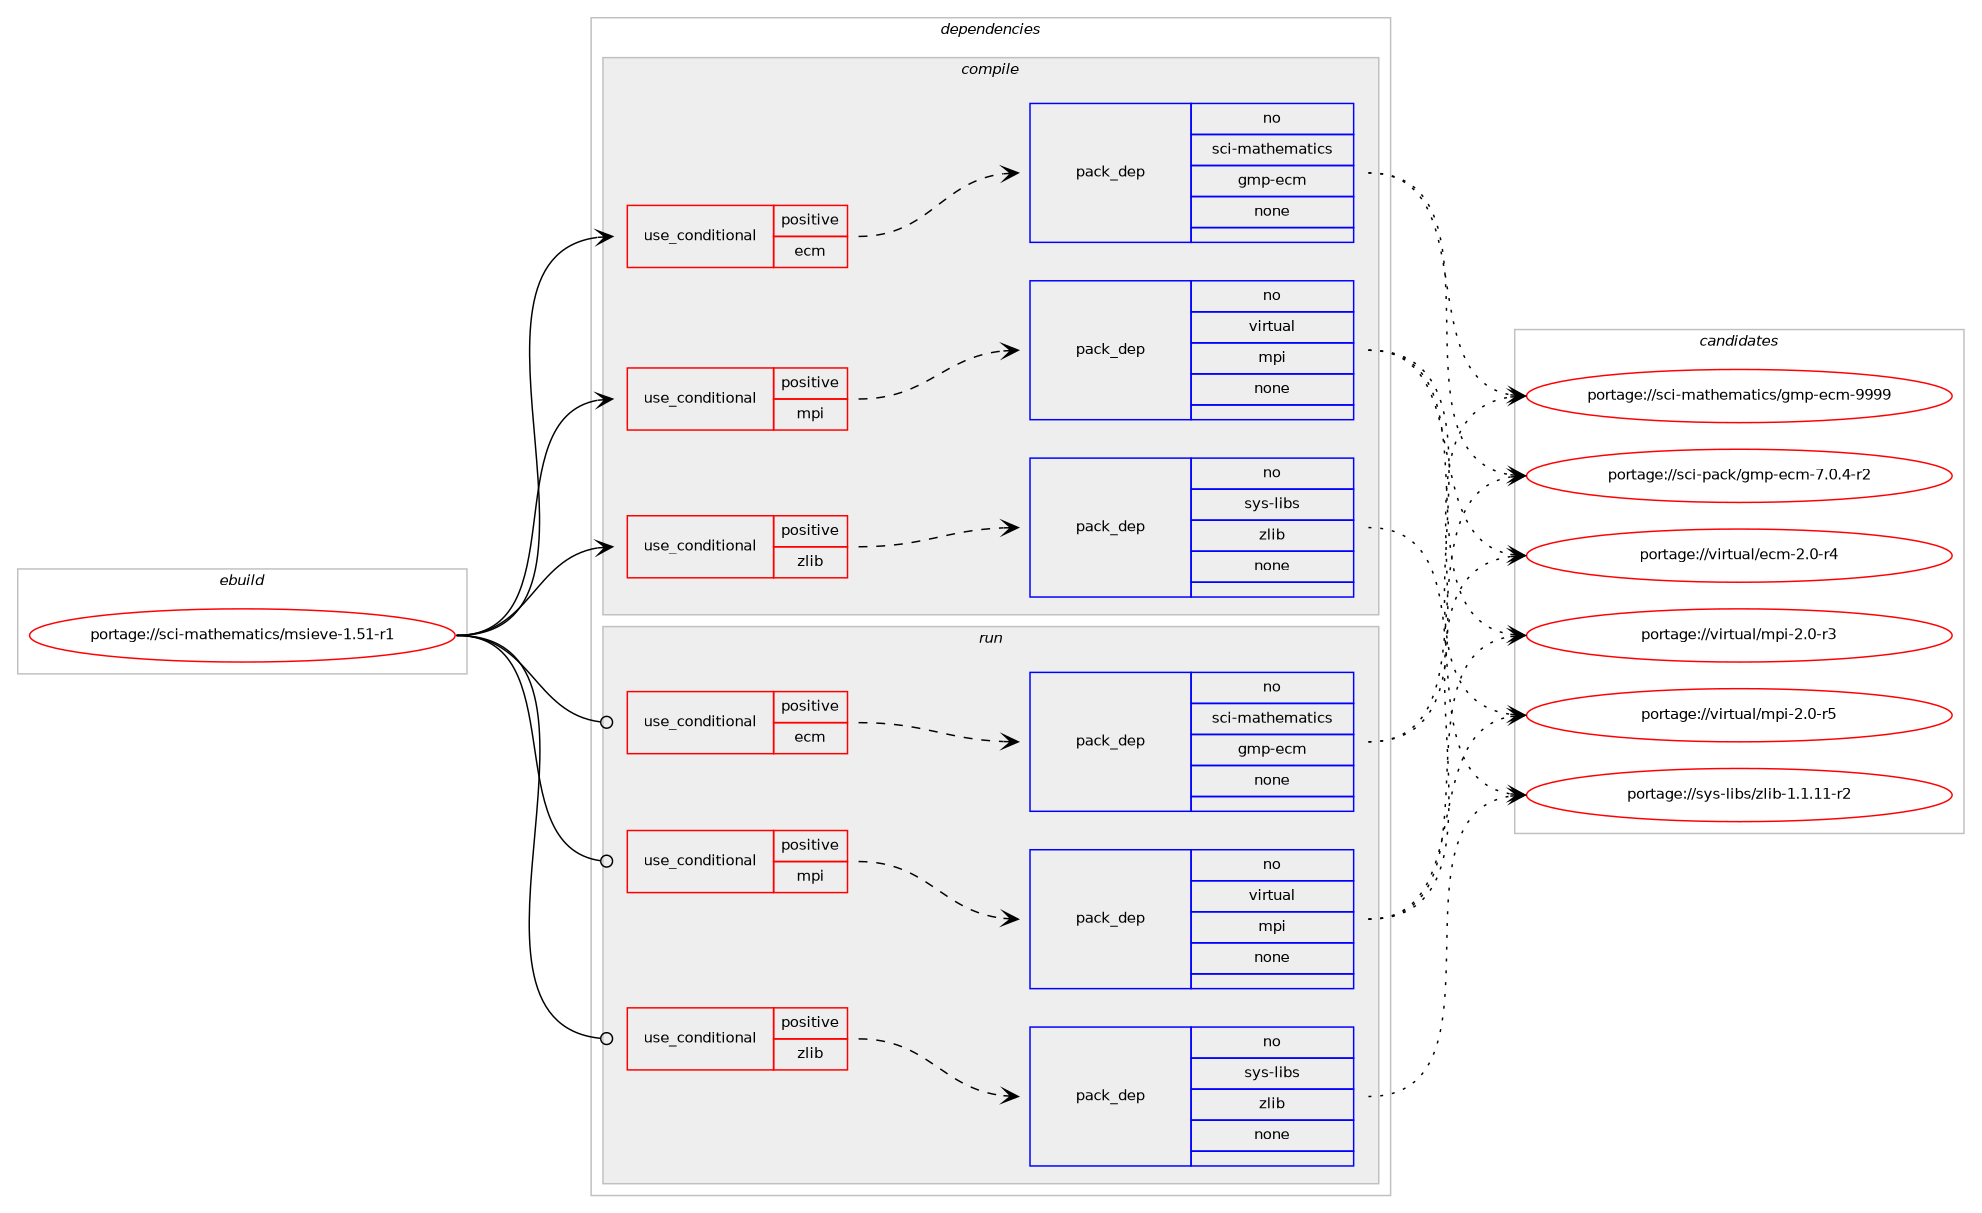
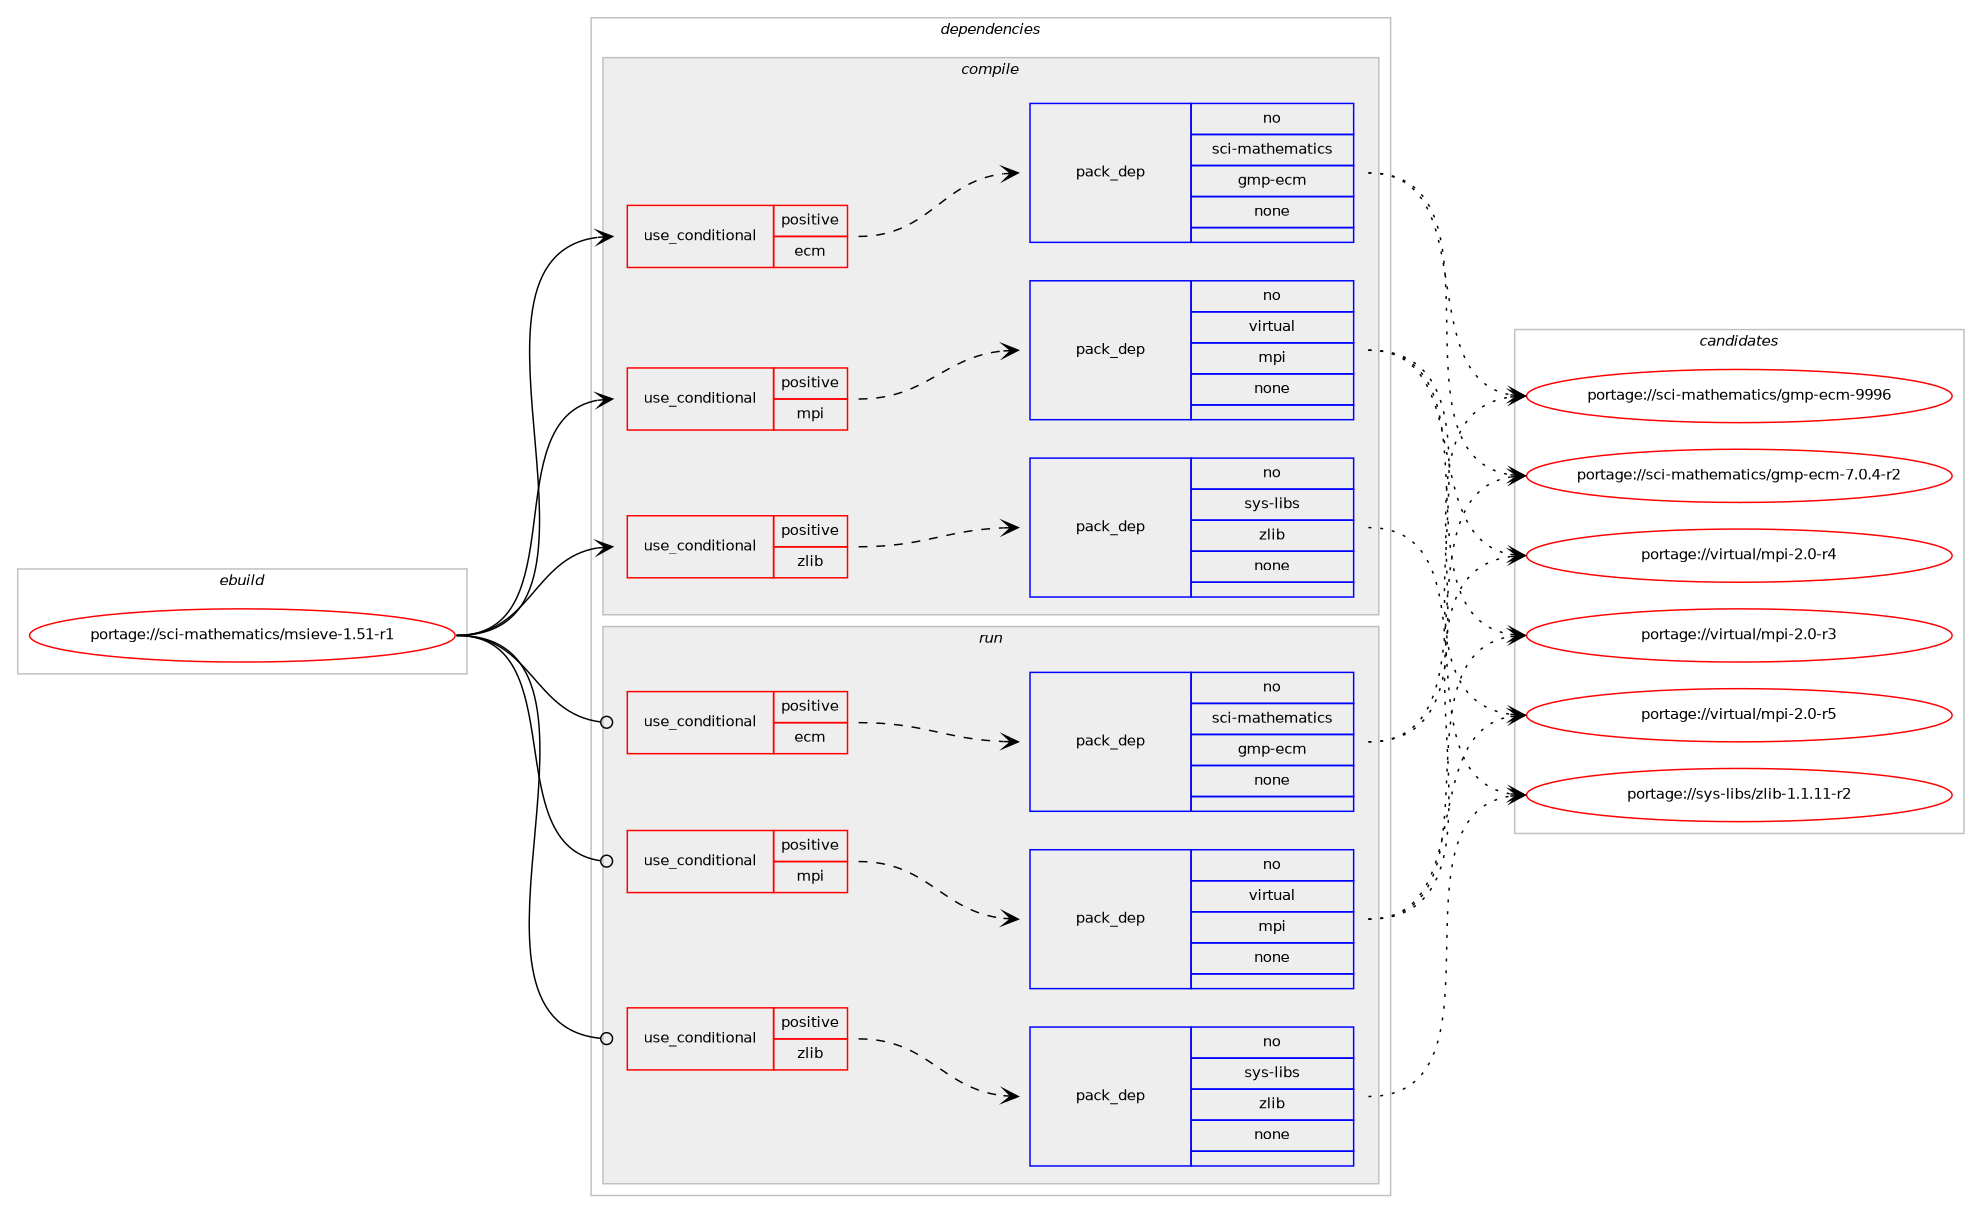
node "portage://sci-mathematics/gmp-ecm-9999": label "portage://sci-mathematics/gmp-ecm-9999" -> "portage://sci-mathematics/gmp-ecm-9996"
node "portage://sci-pack/gmp-ecm-7.0.4-r2": label "portage://sci-pack/gmp-ecm-7.0.4-r2" -> "portage://sci-mathematics/gmp-ecm-7.0.4-r2"
node "portage://virtual/ecm-2.0-r4": label "portage://virtual/ecm-2.0-r4" -> "portage://virtual/mpi-2.0-r4"
